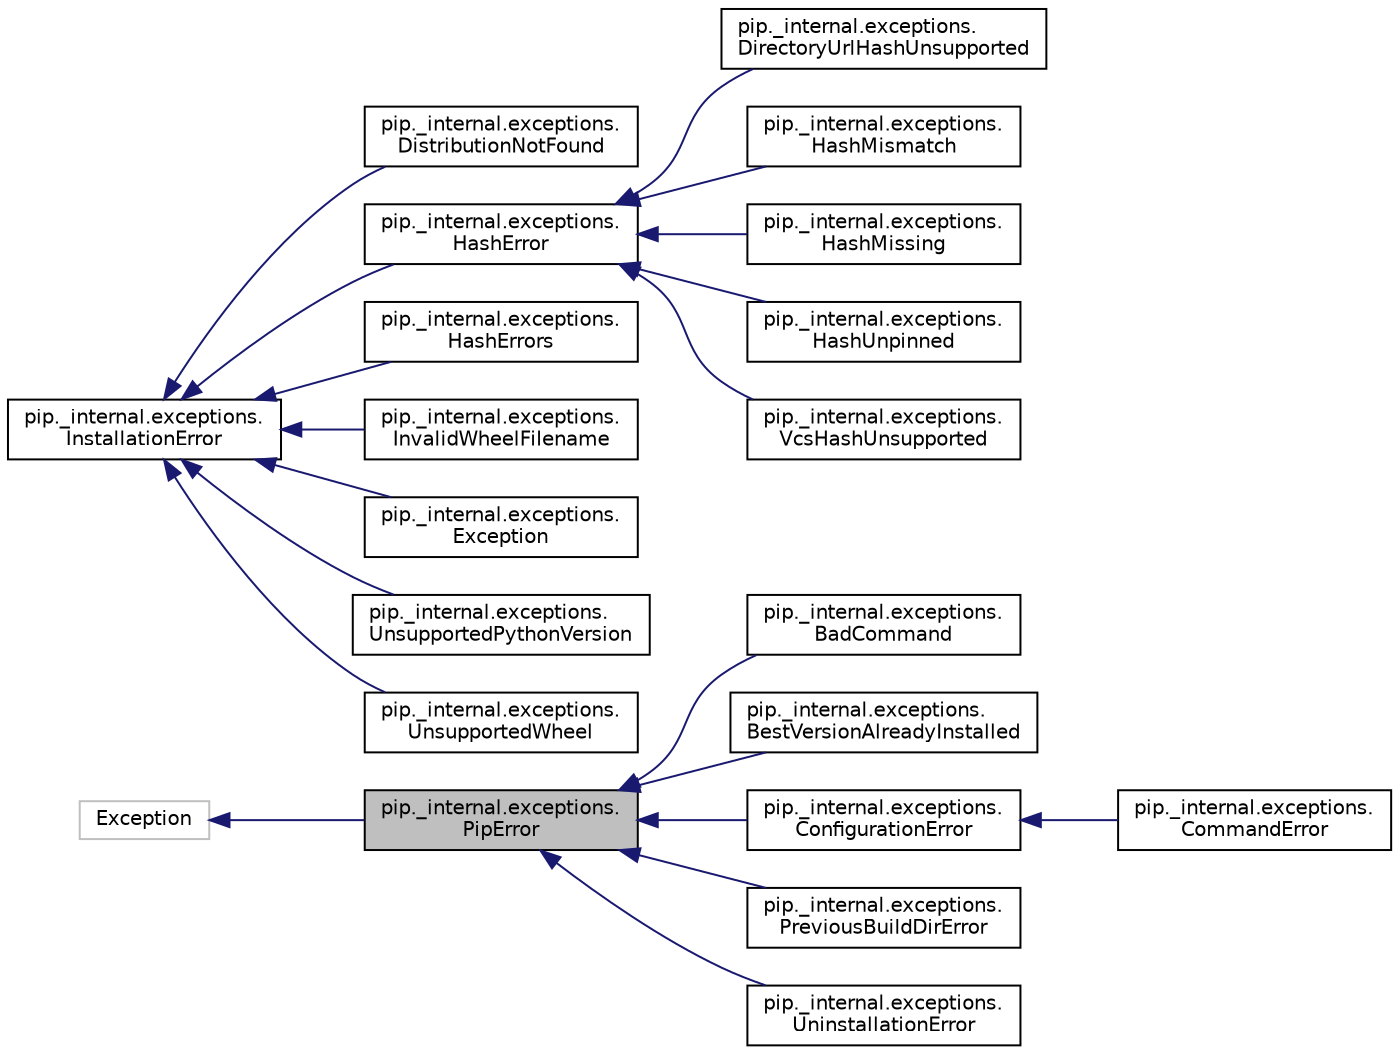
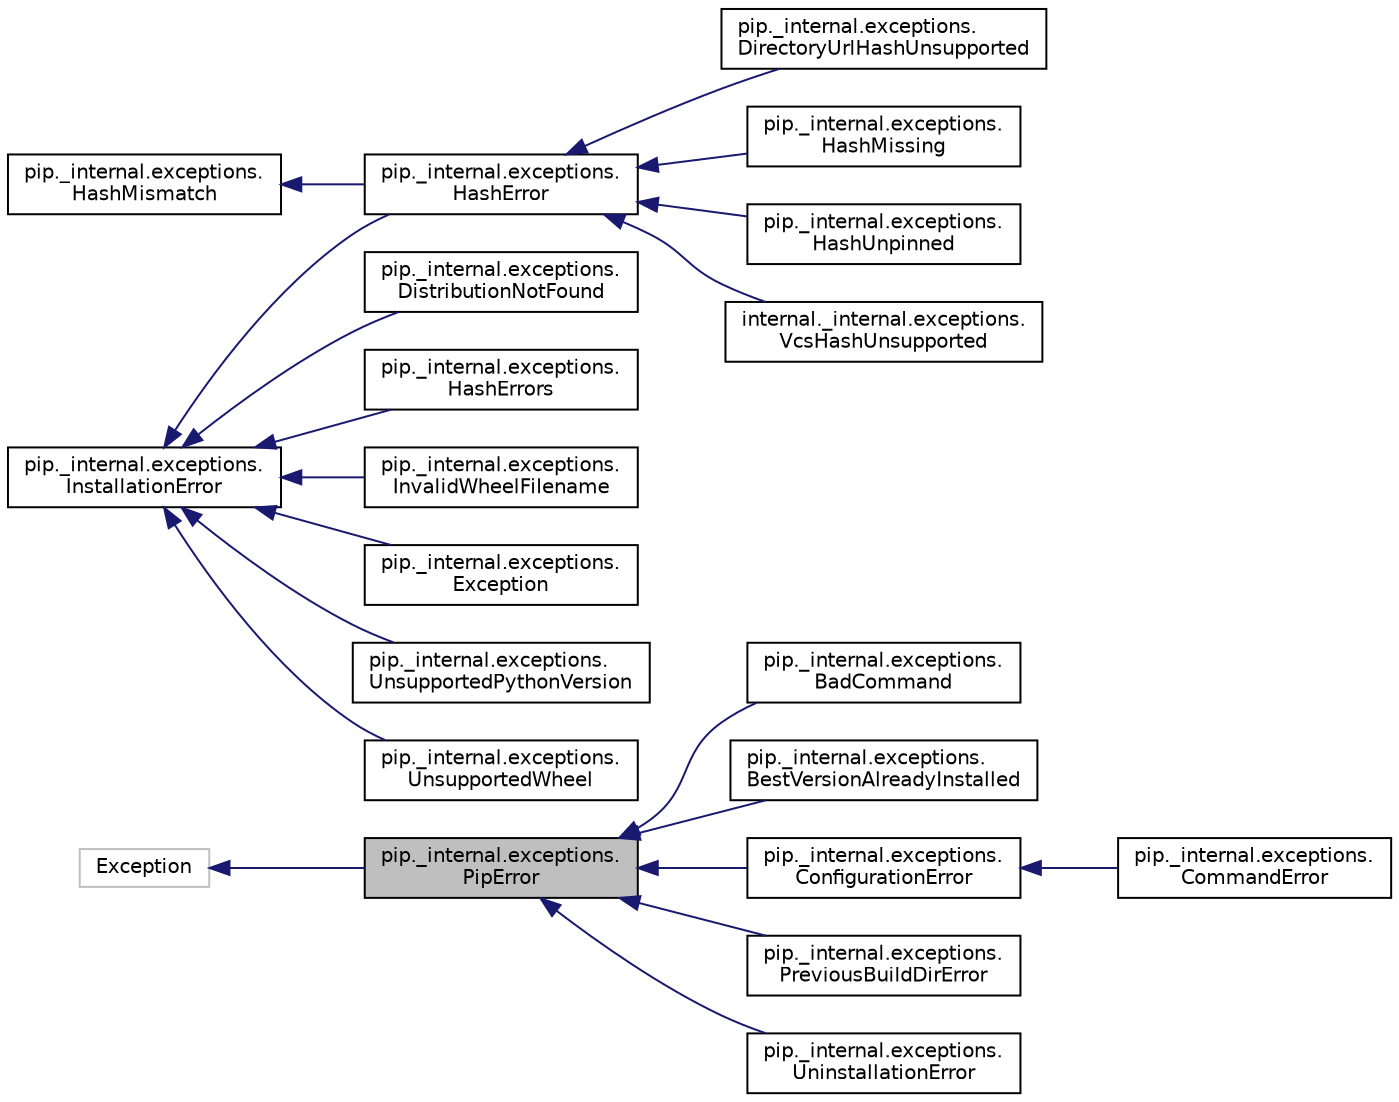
edge "pip._internal.exceptions. HashMismatch" -> "pip._internal.exceptions. HashError": reversed
node "pip._internal.exceptions. VcsHashUnsupported": label "pip._internal.exceptions. VcsHashUnsupported" -> "internal._internal.exceptions. VcsHashUnsupported"
